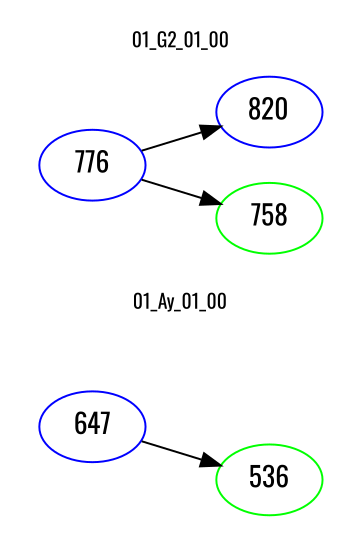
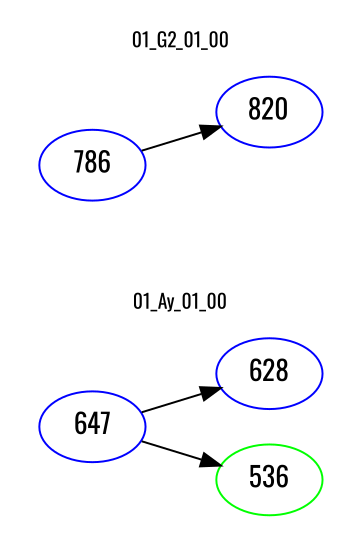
node "776": label "776" -> "786"
node "758": removed
node "628": added
